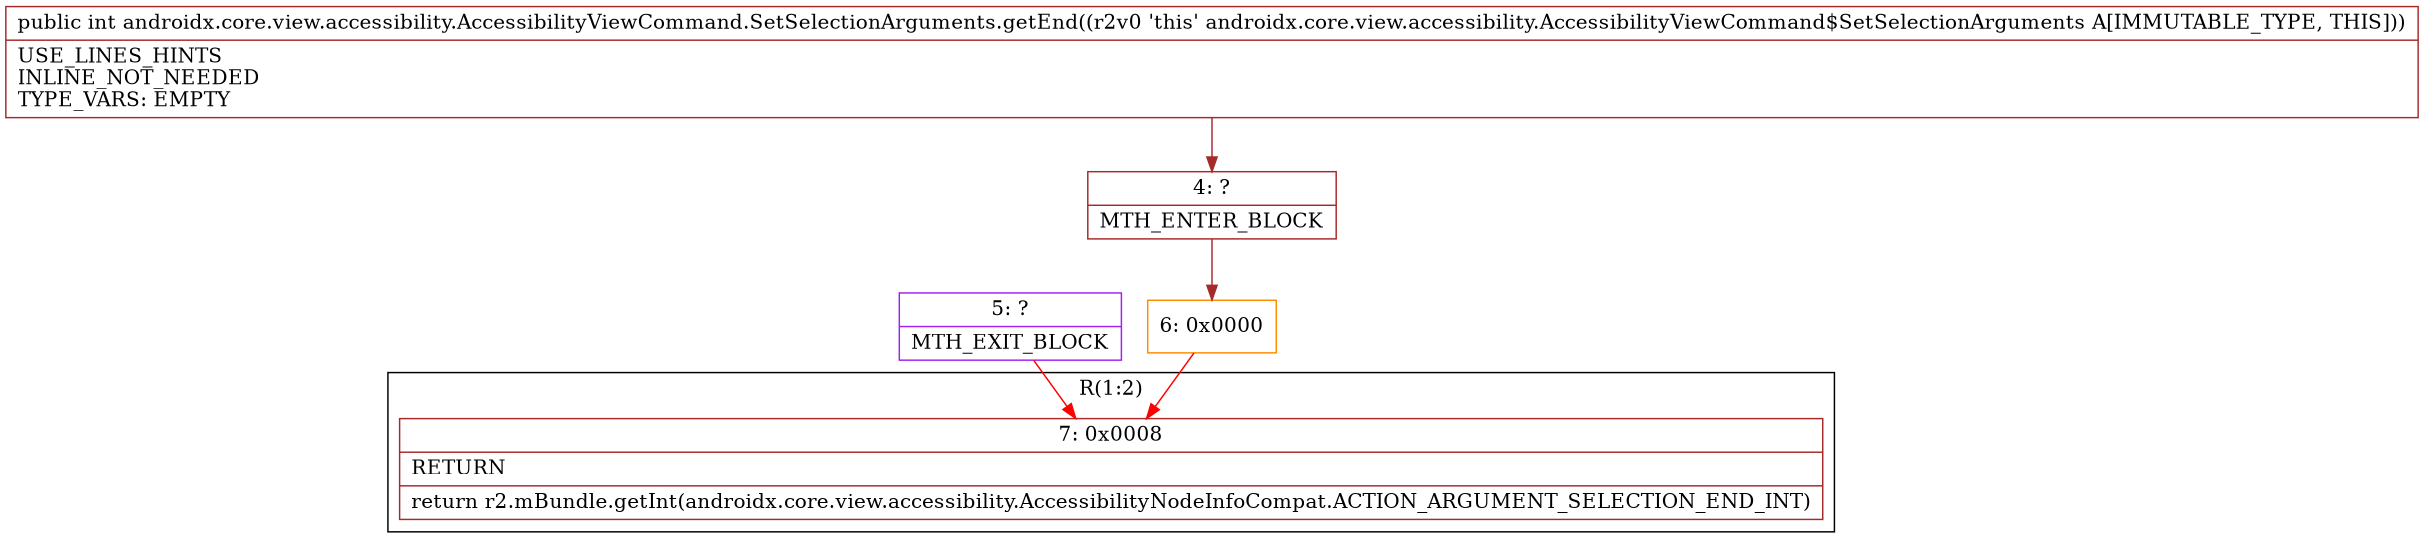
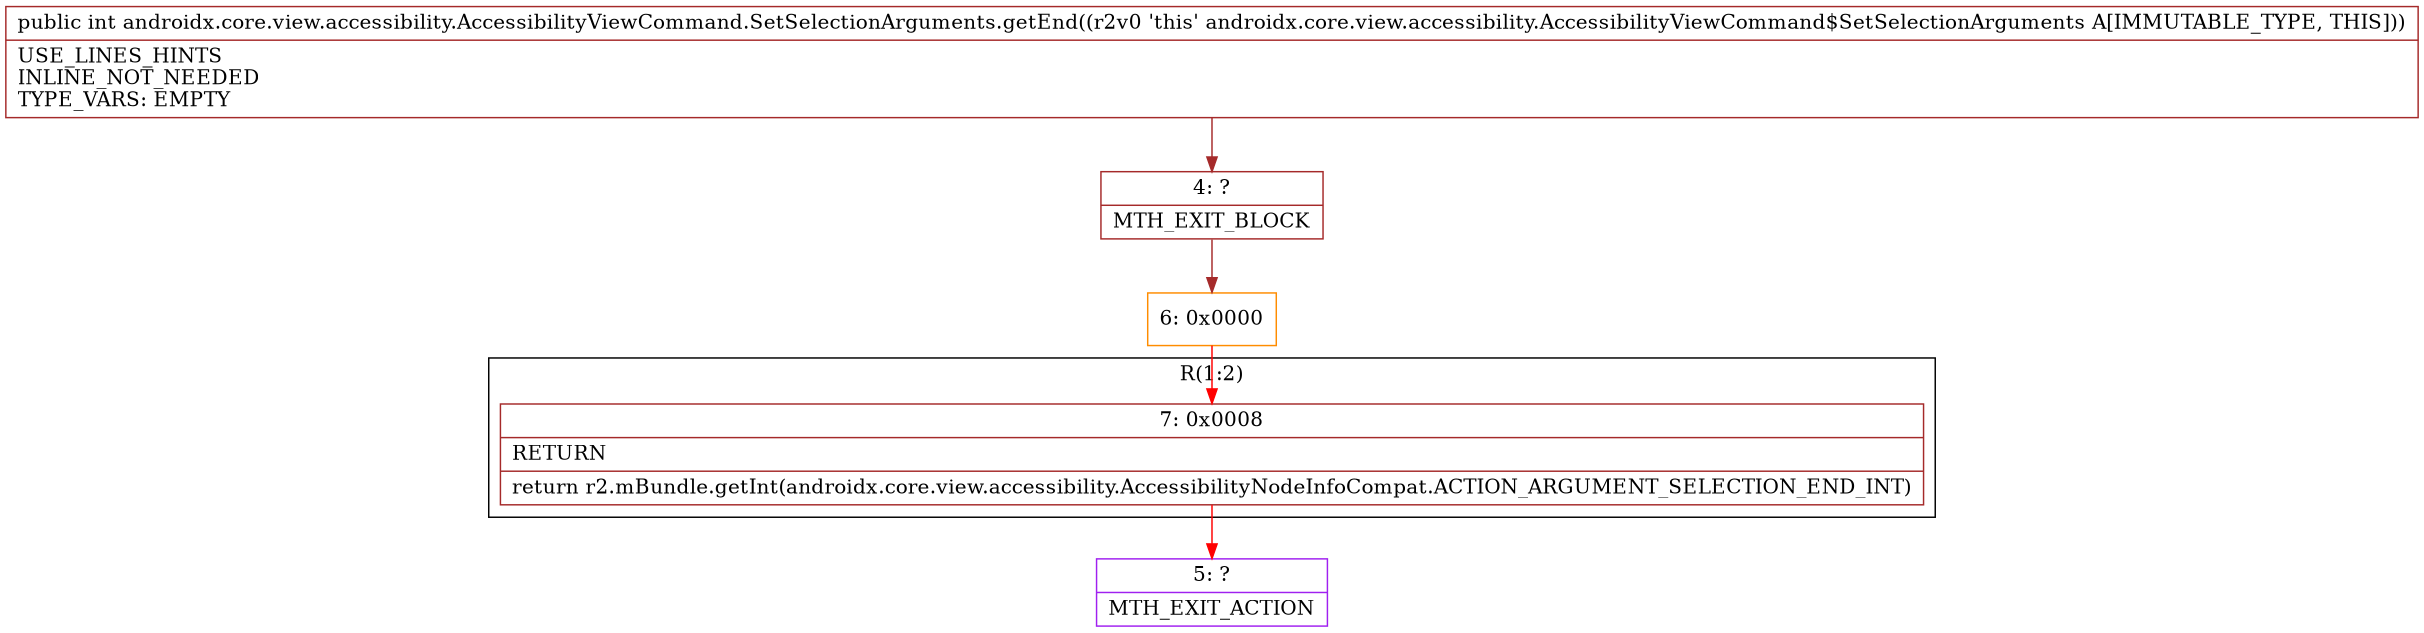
node "4: ?": text "MTH_ENTER_BLOCK" -> "MTH_EXIT_BLOCK"
node "5: ?": text "MTH_EXIT_BLOCK" -> "MTH_EXIT_ACTION"
edge "5: ?" -> "7: 0x0008": reversed
